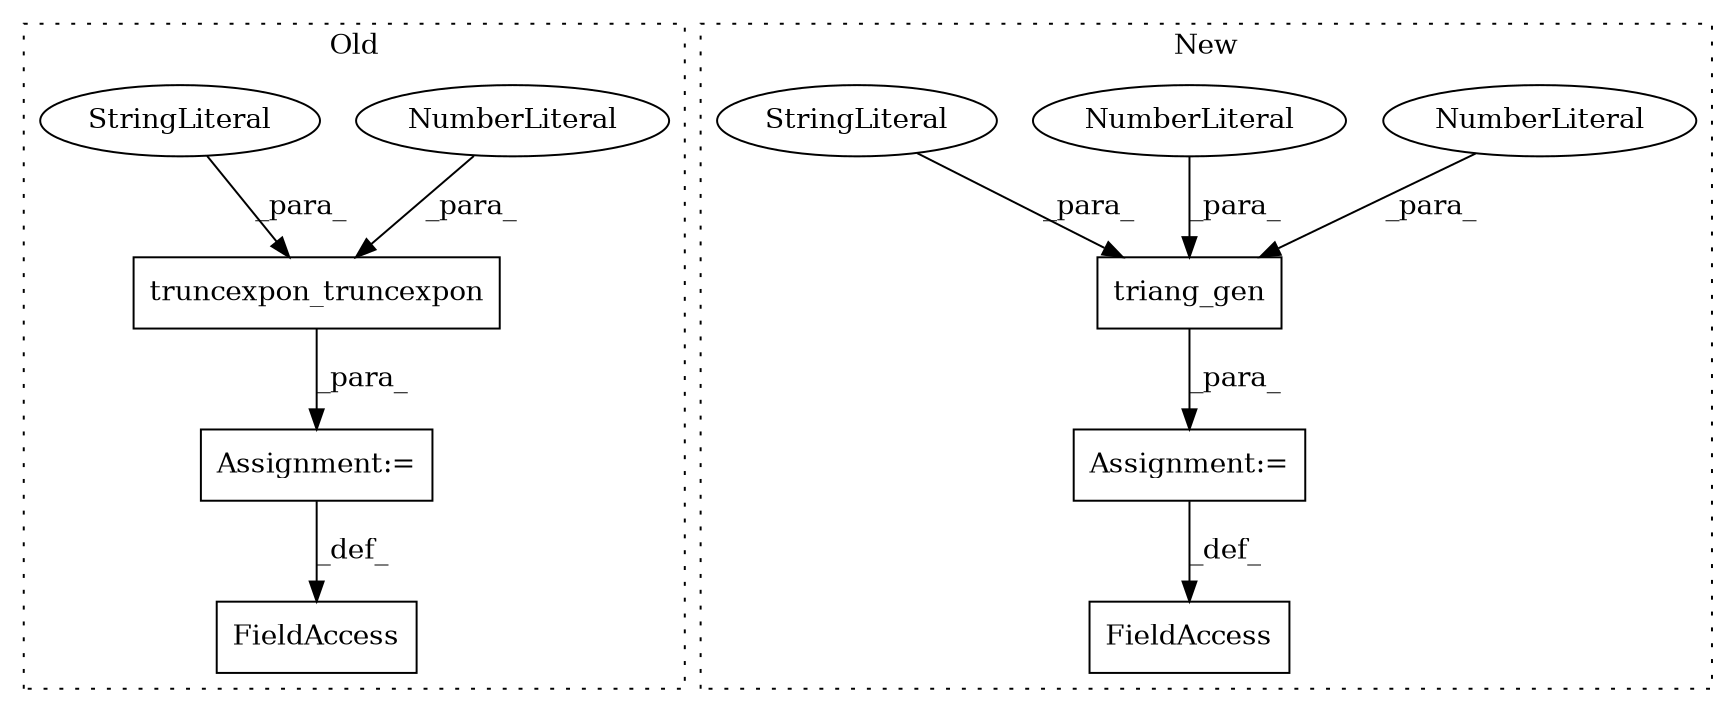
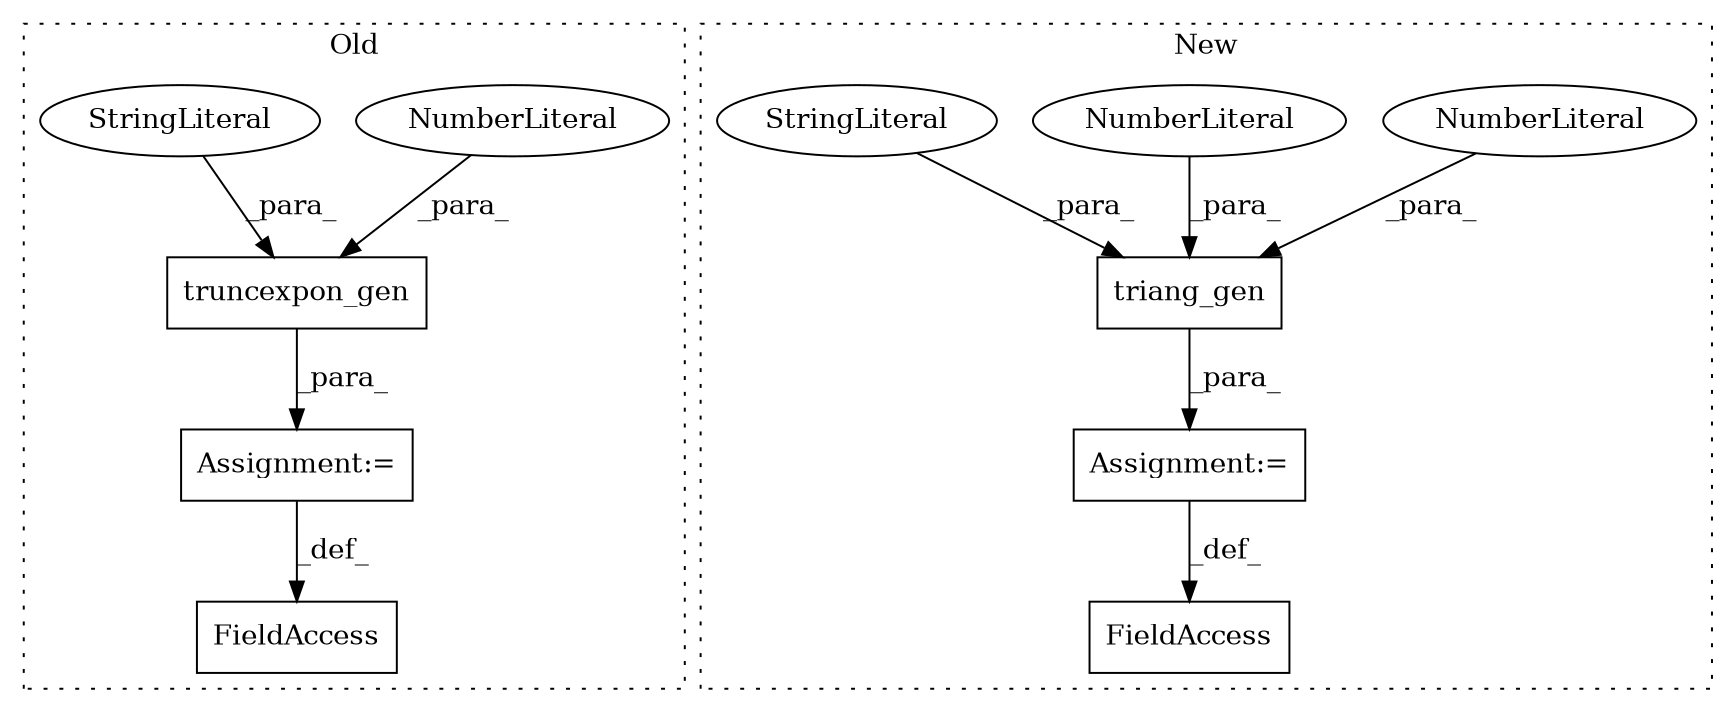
node "truncexpon_truncexpon": label "truncexpon_truncexpon" -> "truncexpon_gen"
